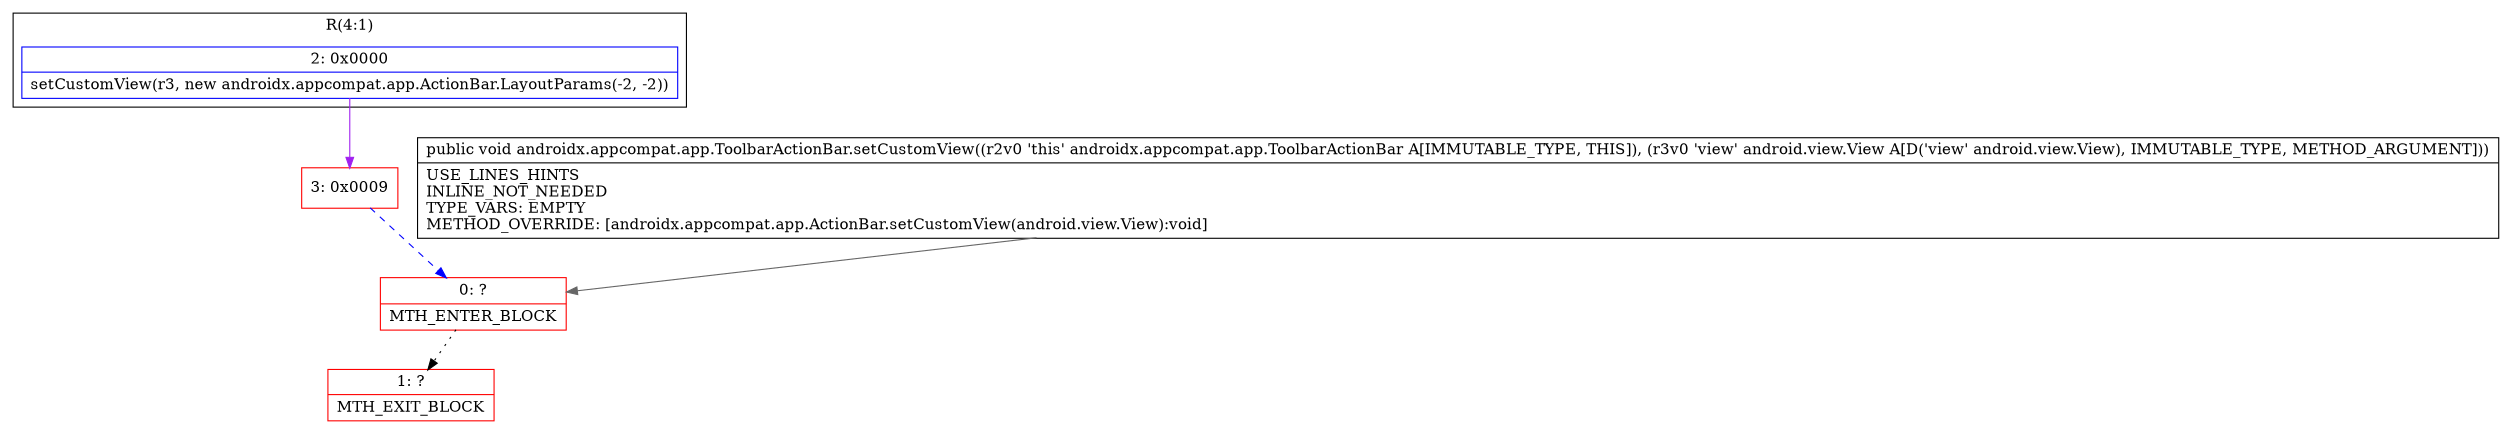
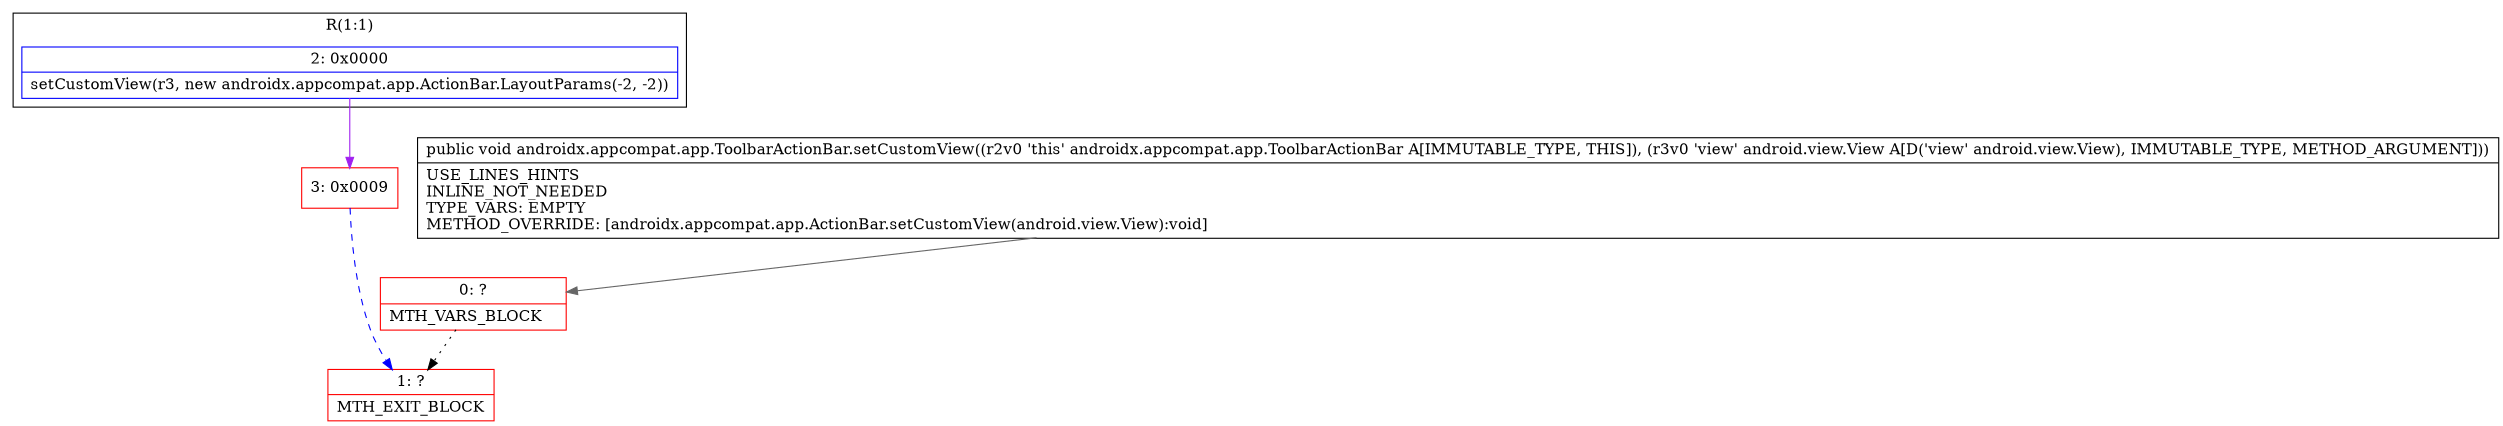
cluster "R(4:1)": label "R(4:1)" -> "R(1:1)"
edge "3: 0x0009" -> "0: ?": now "3: 0x0009" -> "1: ?"
node "0: ?": text "MTH_ENTER_BLOCK" -> "MTH_VARS_BLOCK"
